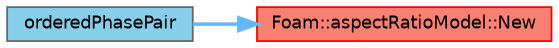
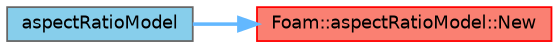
node "orderedPhasePair": label "orderedPhasePair" -> "aspectRatioModel"
